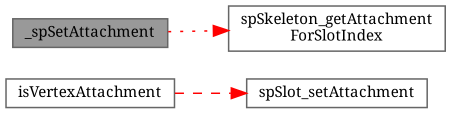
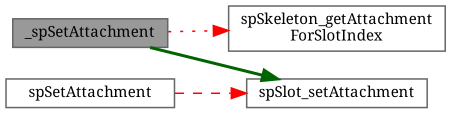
edge "_spSetAttachment" -> "spSlot_setAttachment": added
node "isVertexAttachment": label "isVertexAttachment" -> "spSetAttachment"
